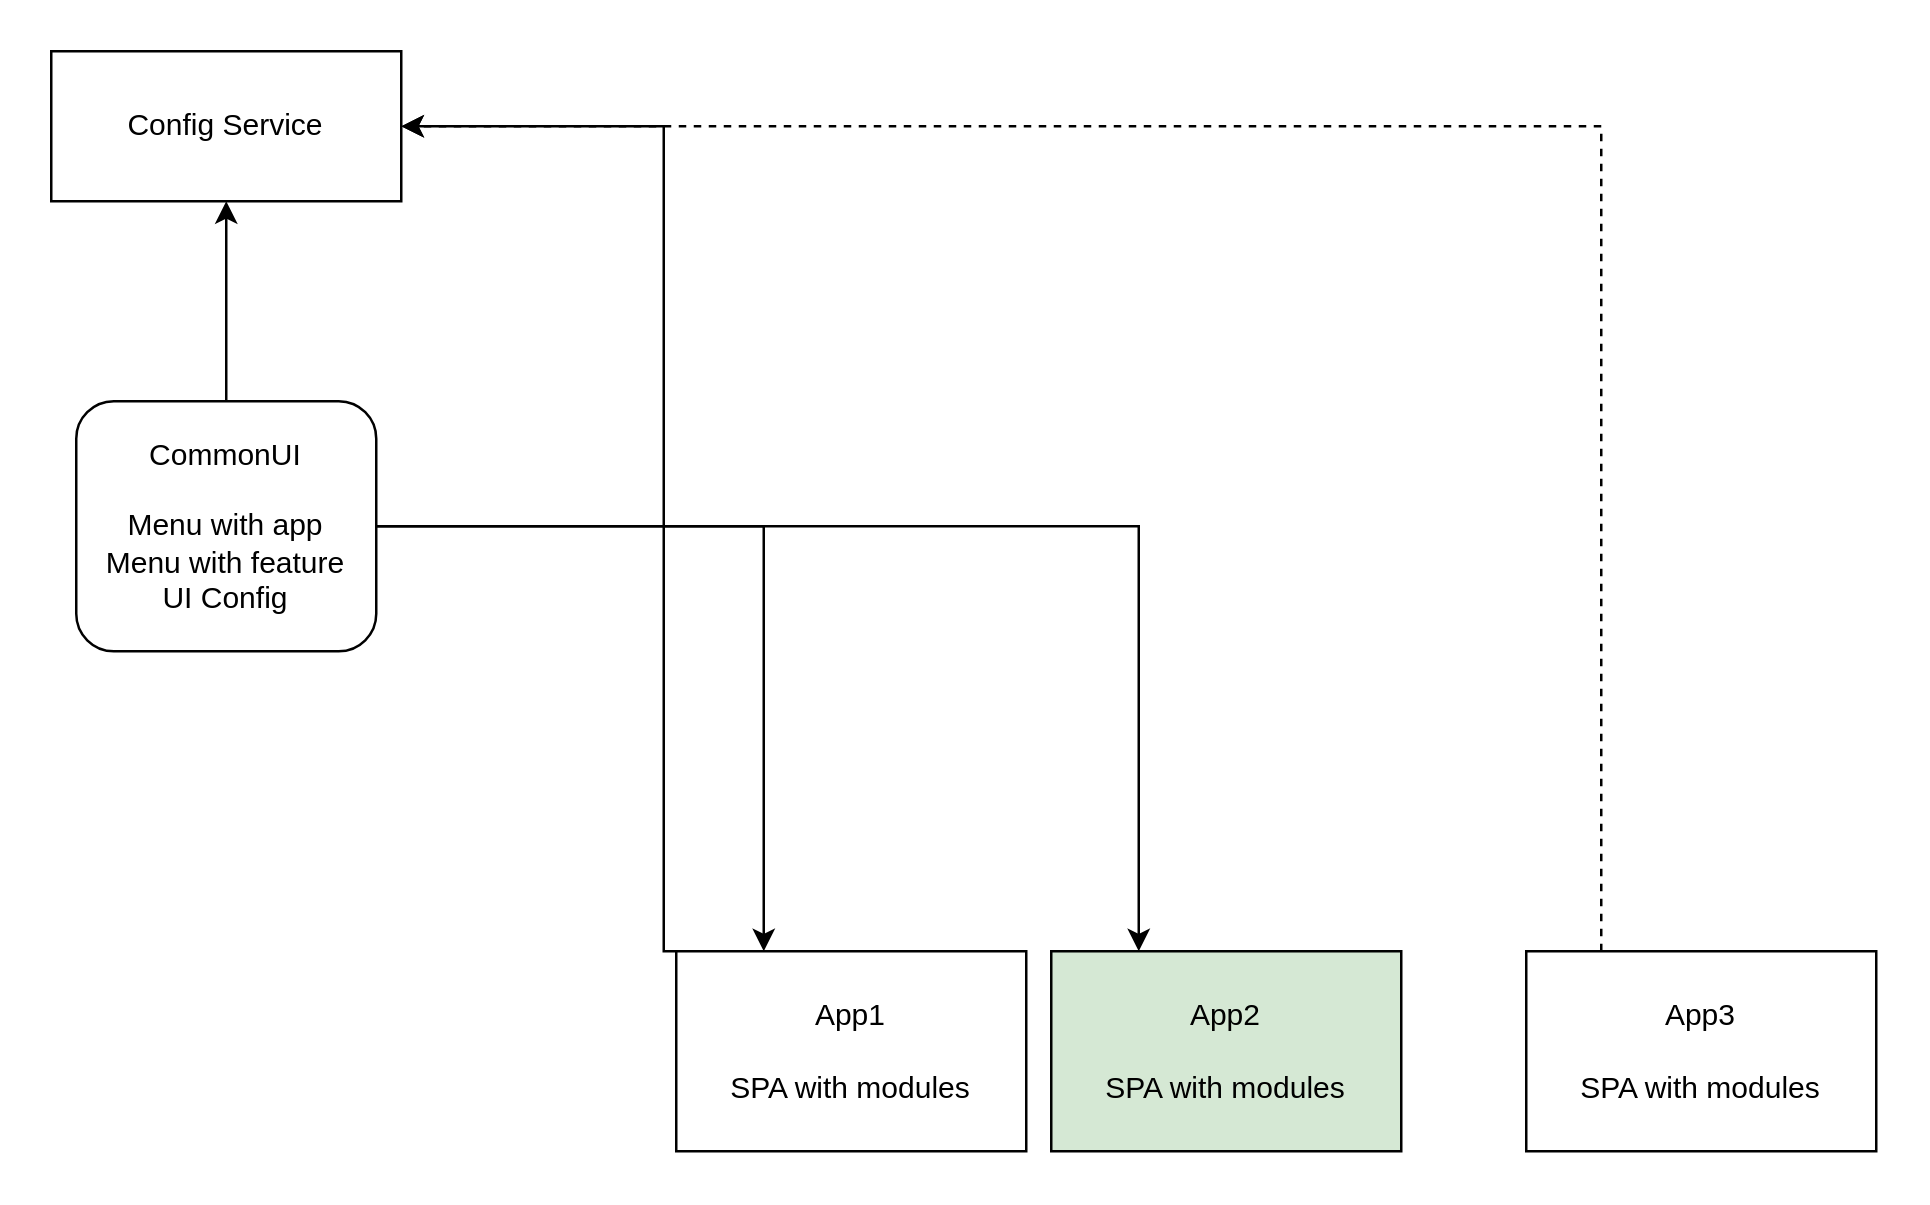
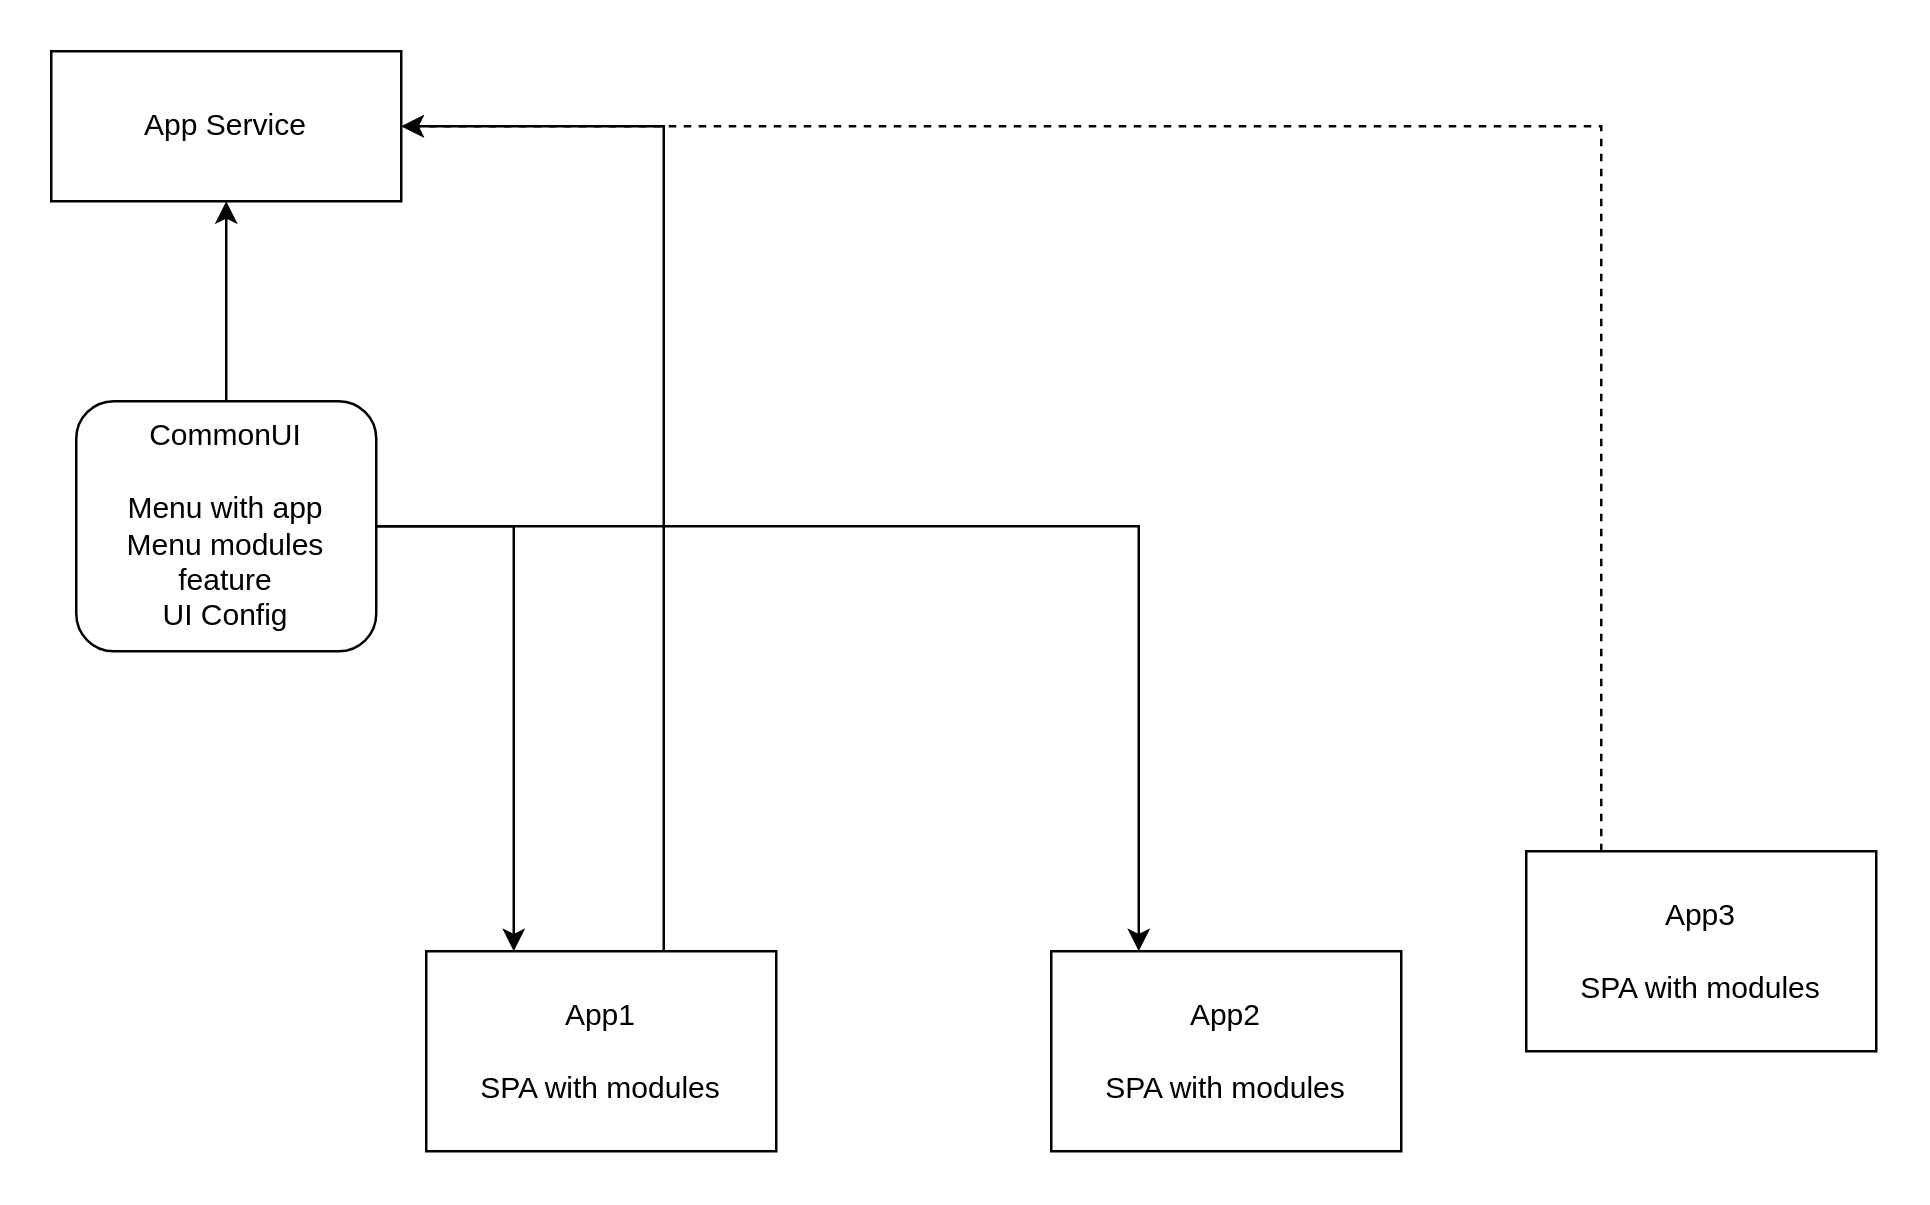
node "Config Service": label "Config Service" -> "App Service"
node "CommonUI Menu with app Menu with feature UI Config": label "CommonUI Menu with app Menu with feature UI Config" -> "CommonUI Menu with app Menu modules feature UI Config"
node "App1 SPA with modules": moved (851, 1051) -> (601, 1051)
node "App2 SPA with modules": fillcolor #d5e8d4 -> #ffffff
node "App3 SPA with modules": moved (1701, 1051) -> (1701, 951)
